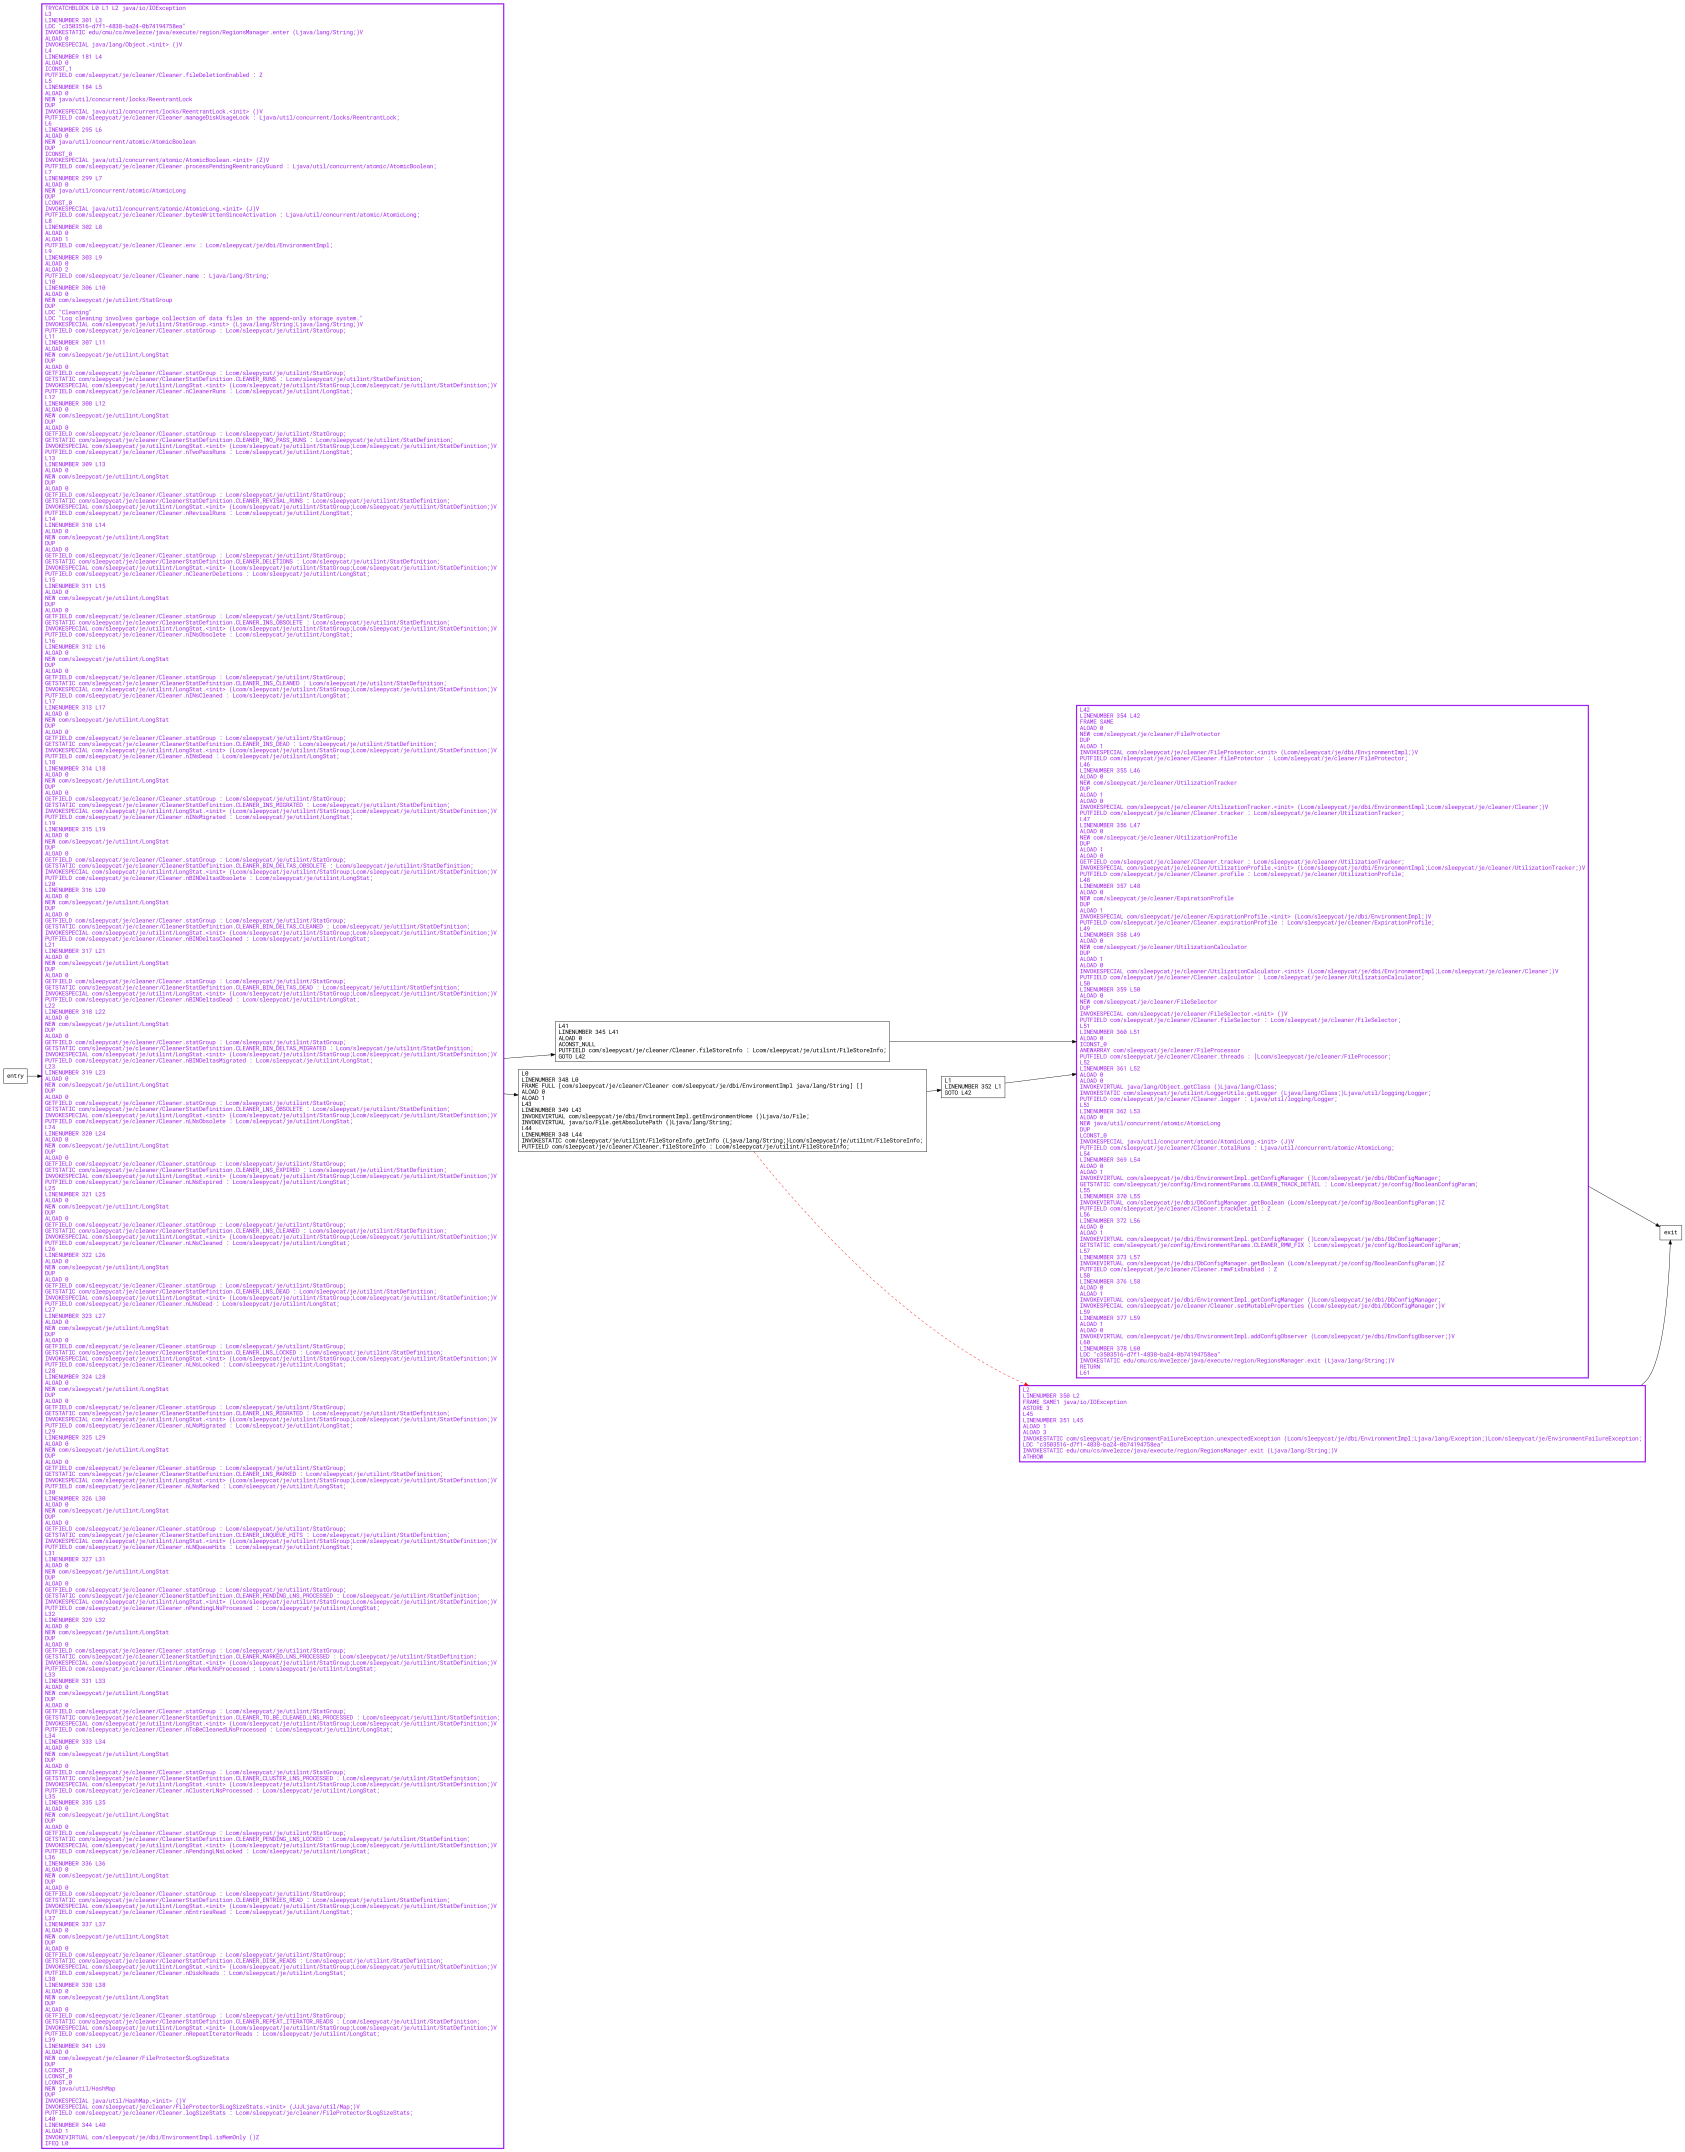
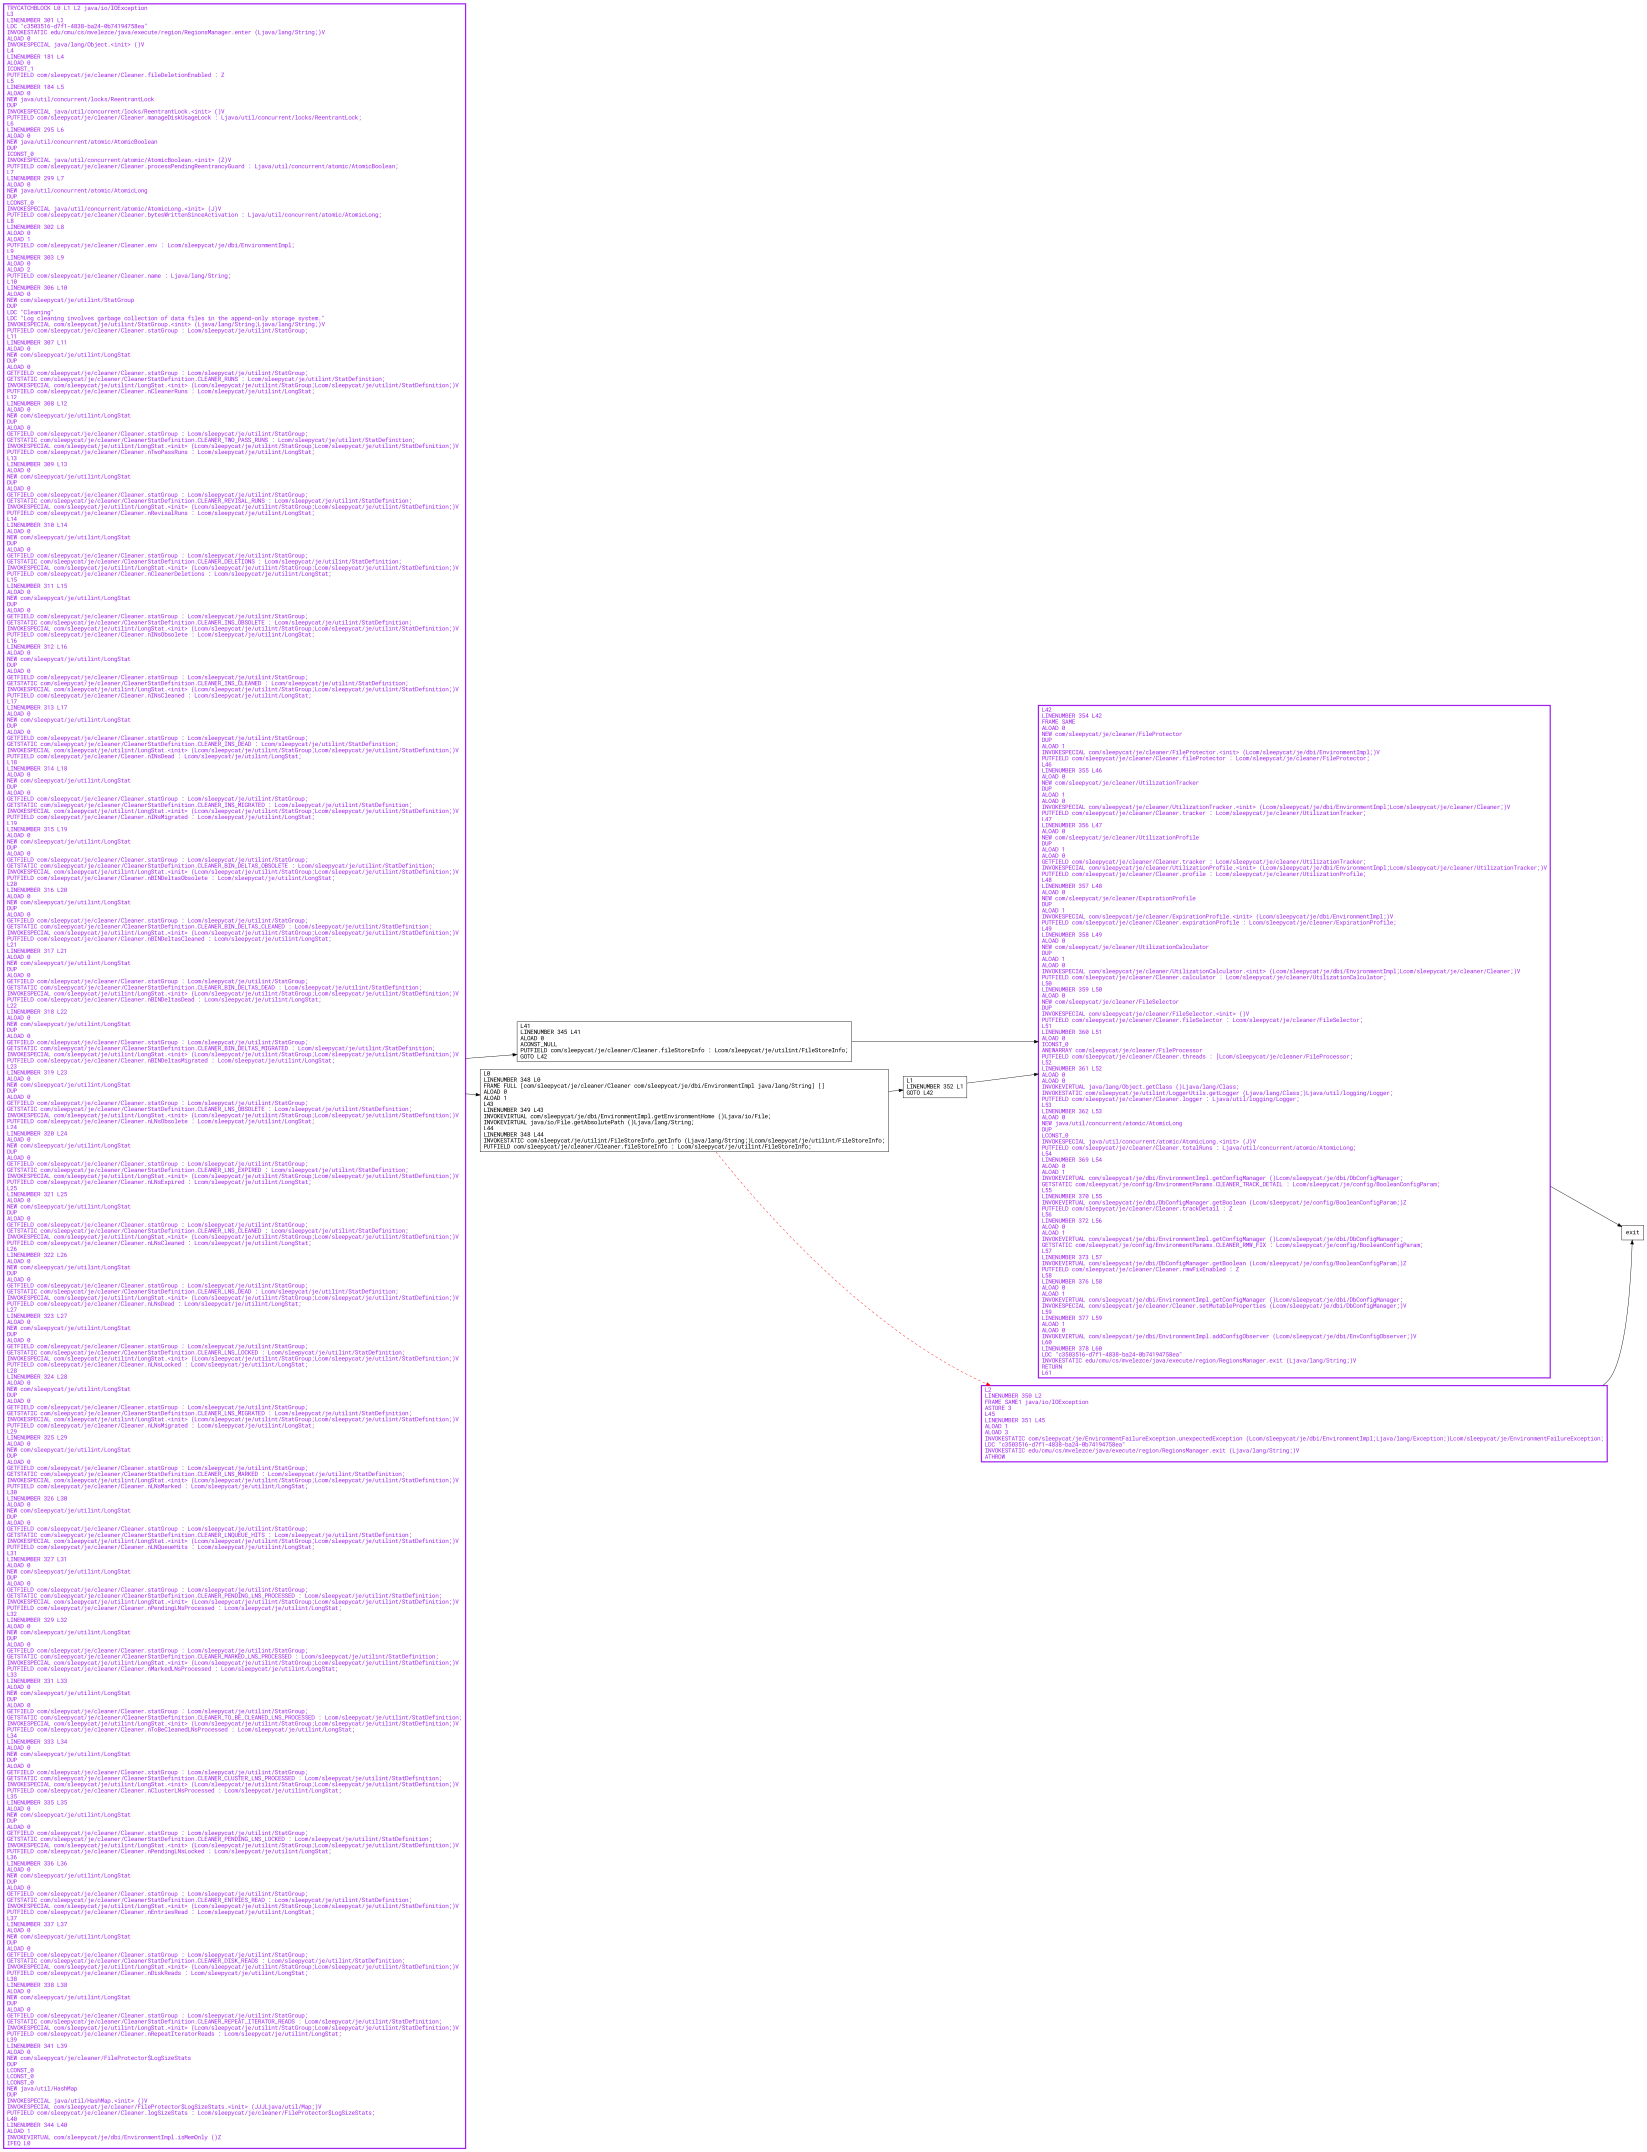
node "entry": removed
